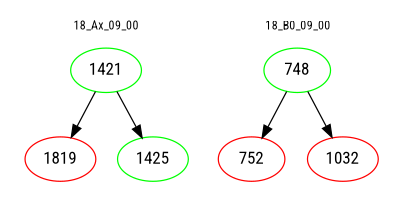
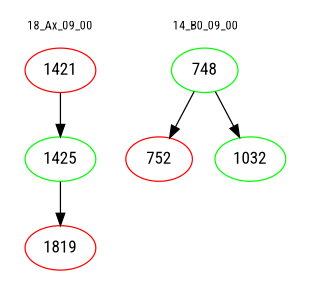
cluster "18_B0_09_00": label "18_B0_09_00" -> "14_B0_09_00"
node "1421": color green -> red
edge "1421" -> "1819": now "1425" -> "1819"
node "1032": color red -> green
